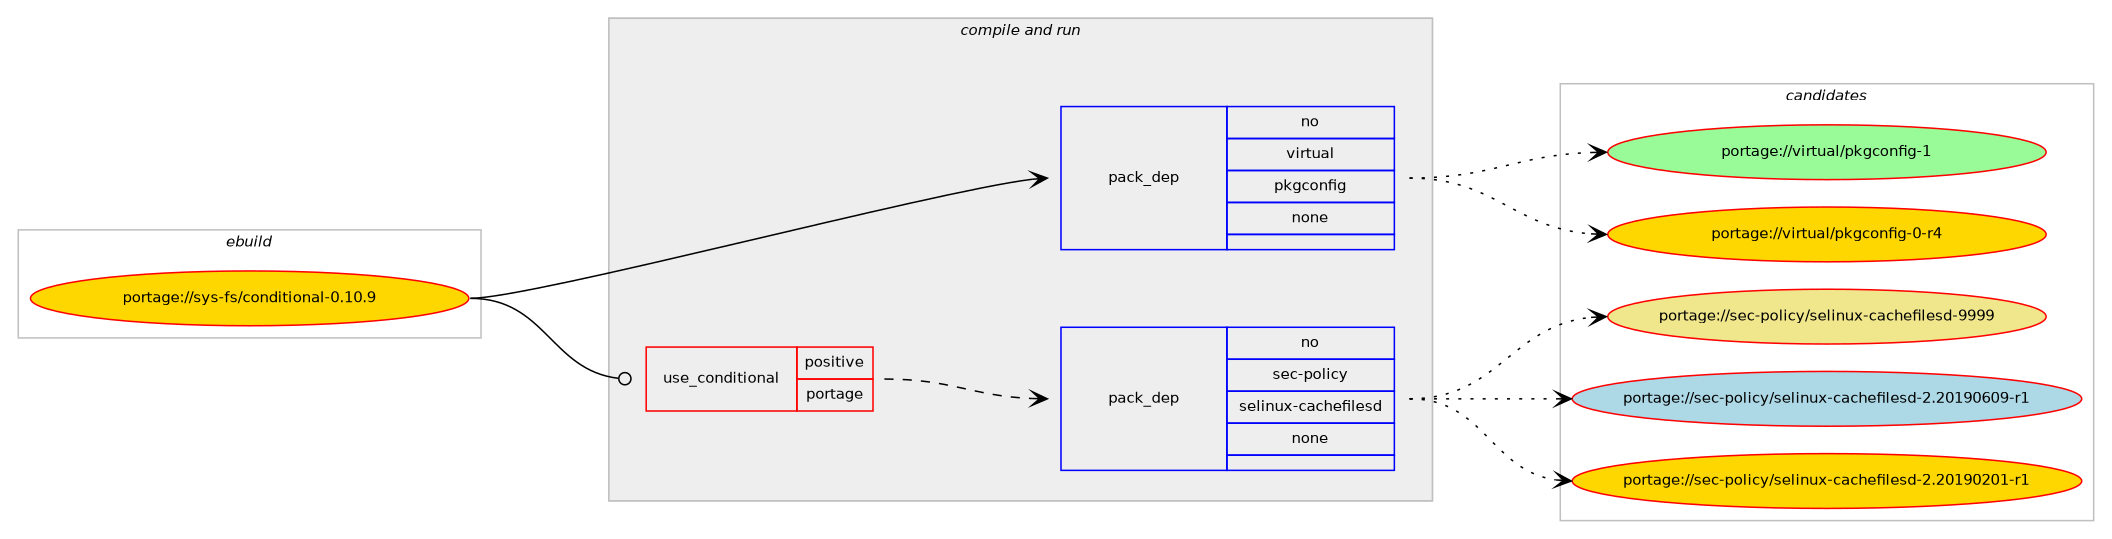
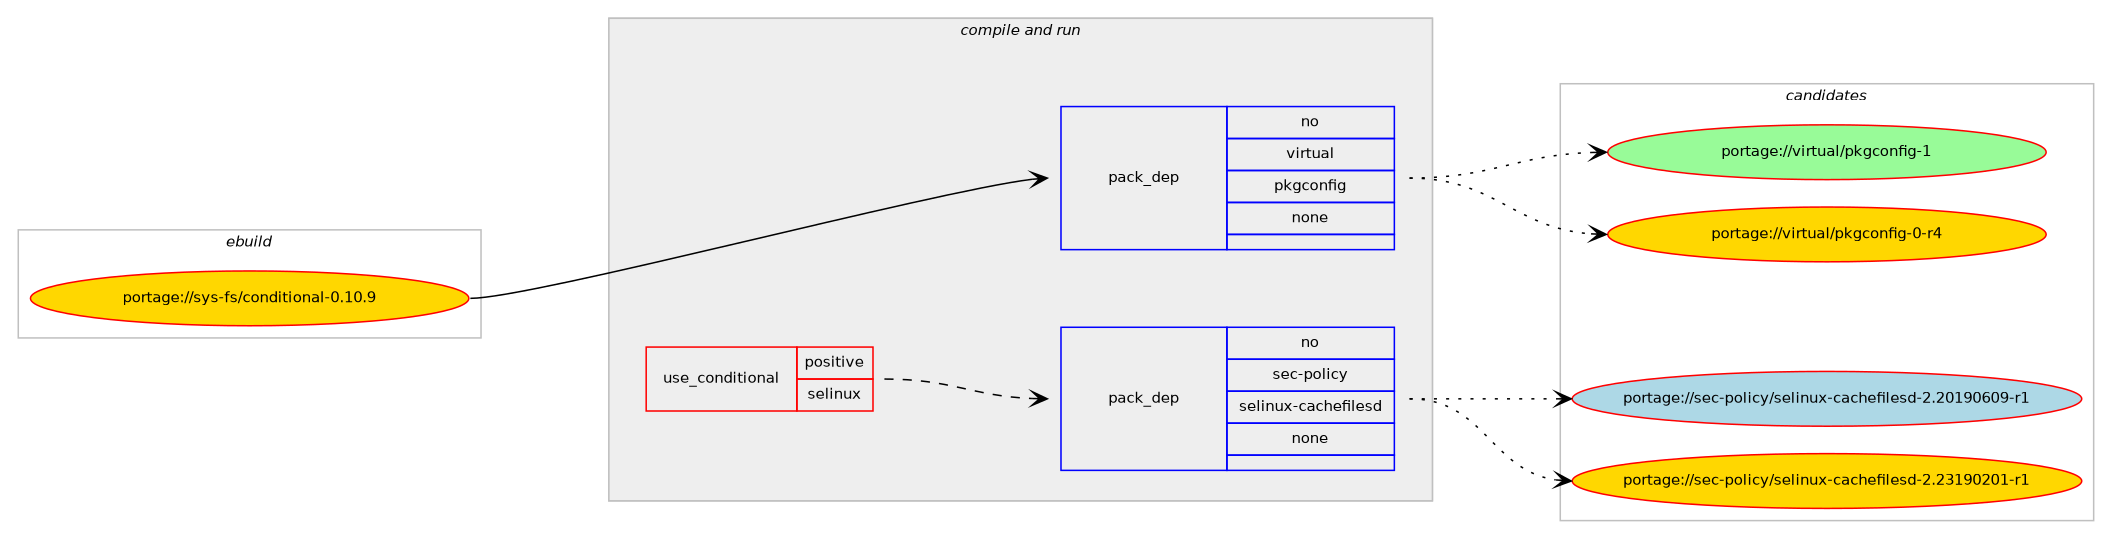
node "portage://sec-policy/selinux-cachefilesd-9999": removed
edge "portage://sys-fs/conditional-0.10.9" -> "use_conditional": removed
node "use_conditional": text "portage" -> "selinux"
node "portage://sec-policy/selinux-cachefilesd-2.20190201-r1": label "portage://sec-policy/selinux-cachefilesd-2.20190201-r1" -> "portage://sec-policy/selinux-cachefilesd-2.23190201-r1"
